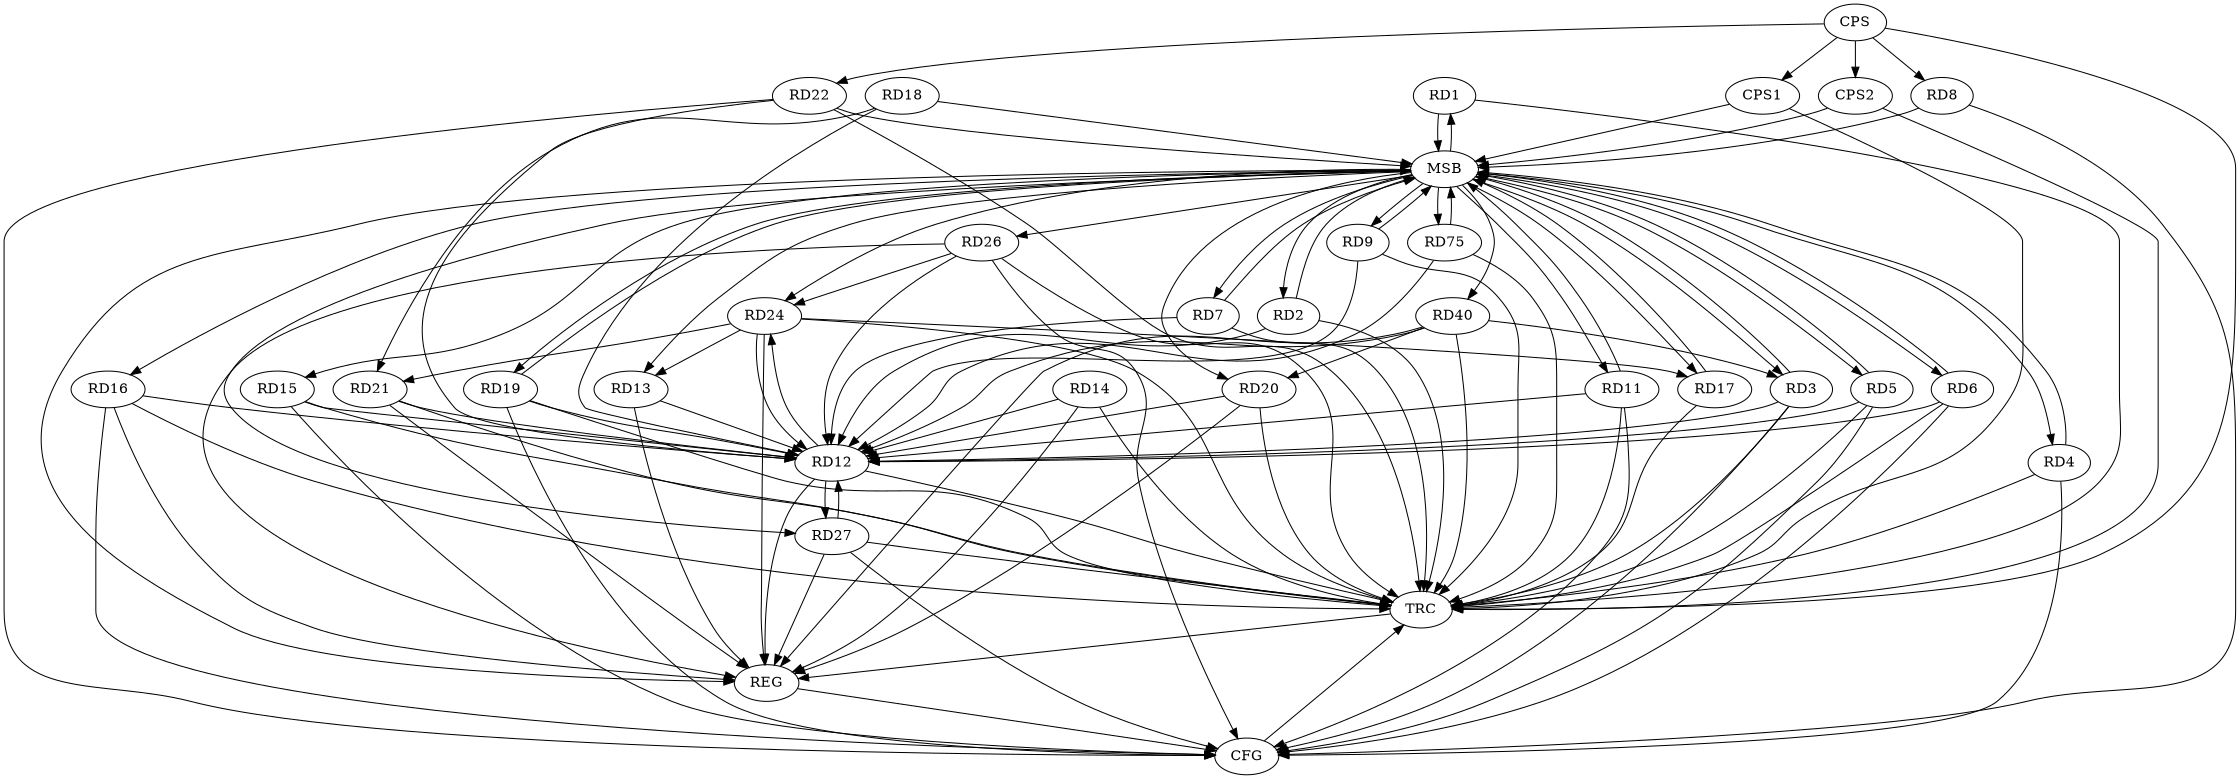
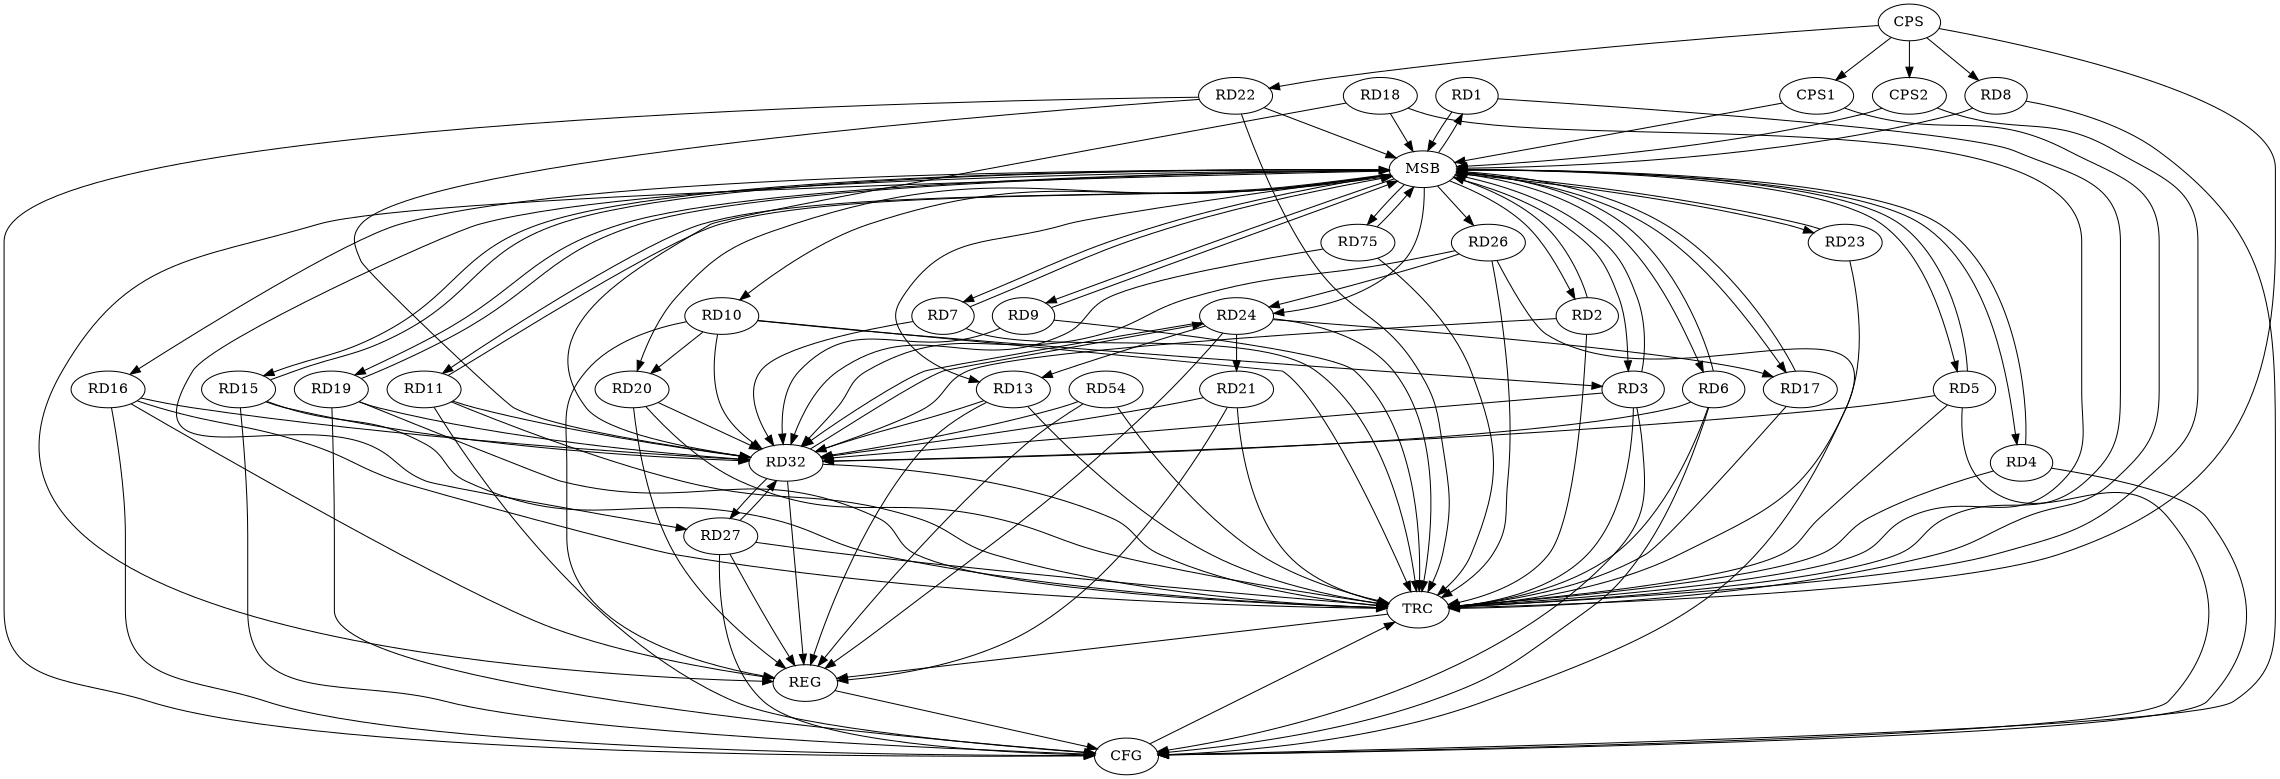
edge "RD18" -> "RD21": now "RD18" -> "TRC"
edge "RD15" -> "MSB": added
node "RD23": added
node "RD40": label "RD40" -> "RD10"
edge "RD26" -> "REG": removed
node "RD14": label "RD14" -> "RD54"
node "RD12": label "RD12" -> "RD32"
edge "RD13" -> "TRC": added
